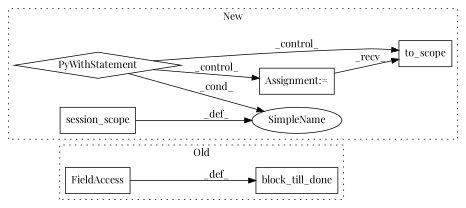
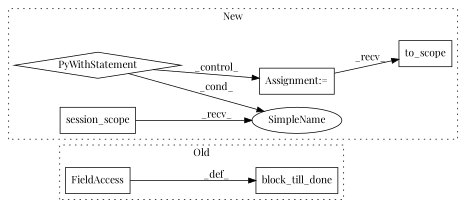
edge "PyWithStatement" -> "to_scope": removed, label "_control_"
edge "session_scope" -> "SimpleName": label "_def_" -> "_recv_"
